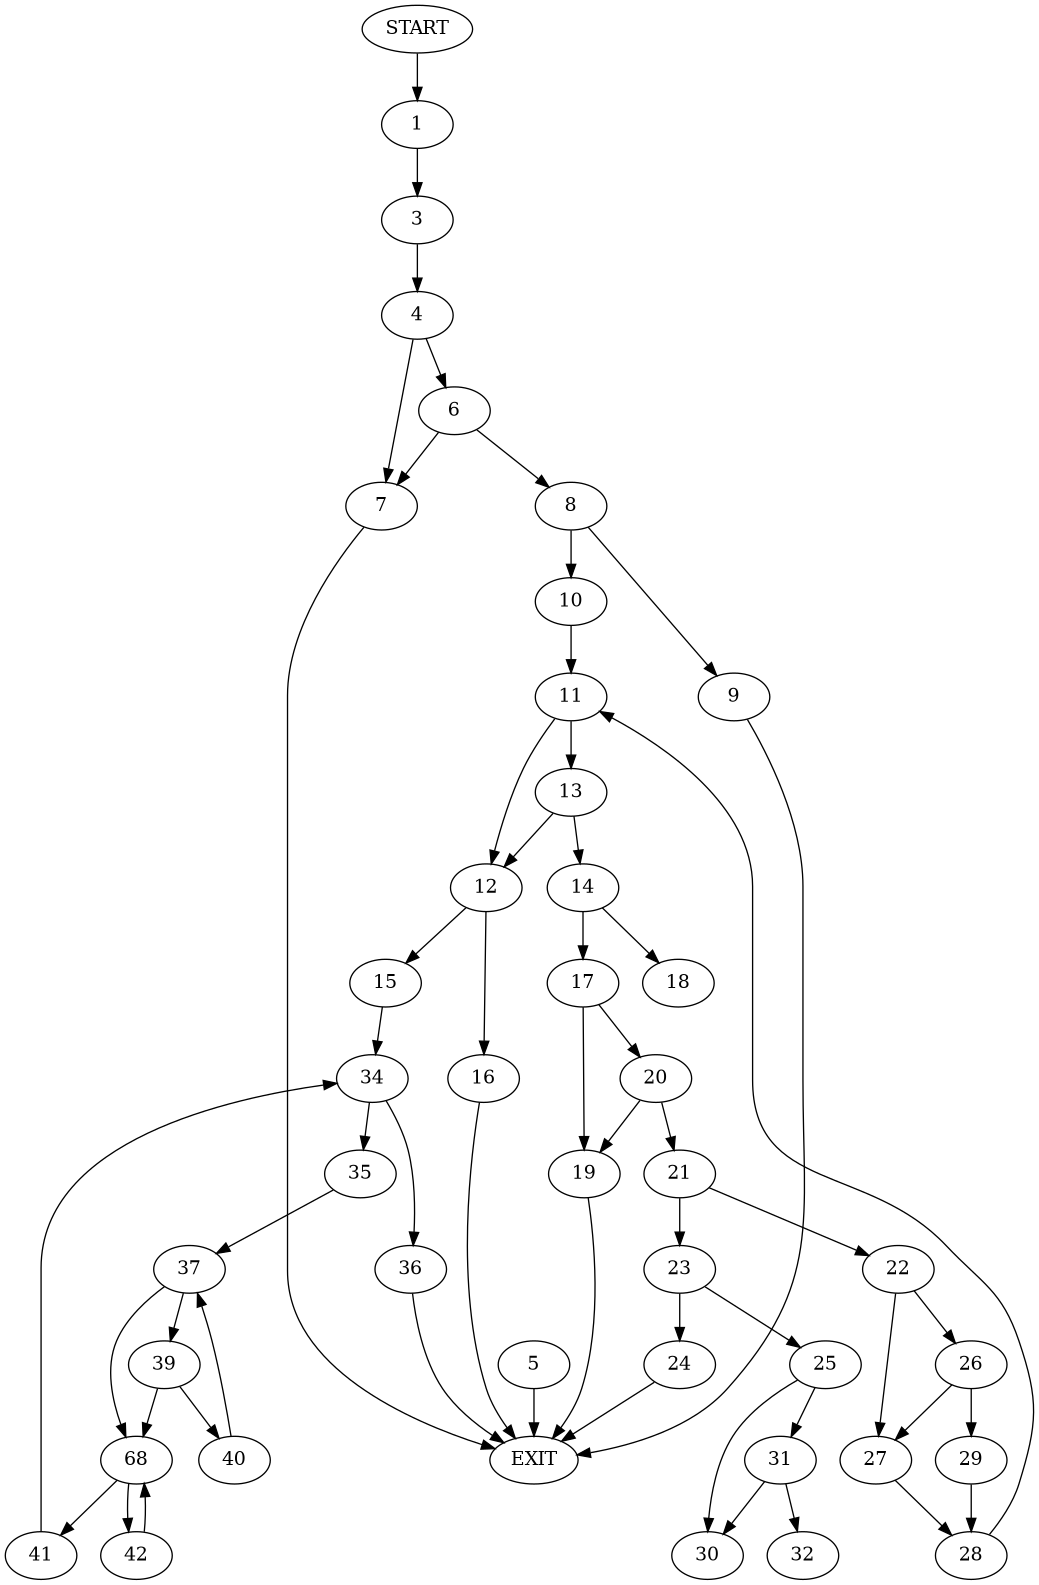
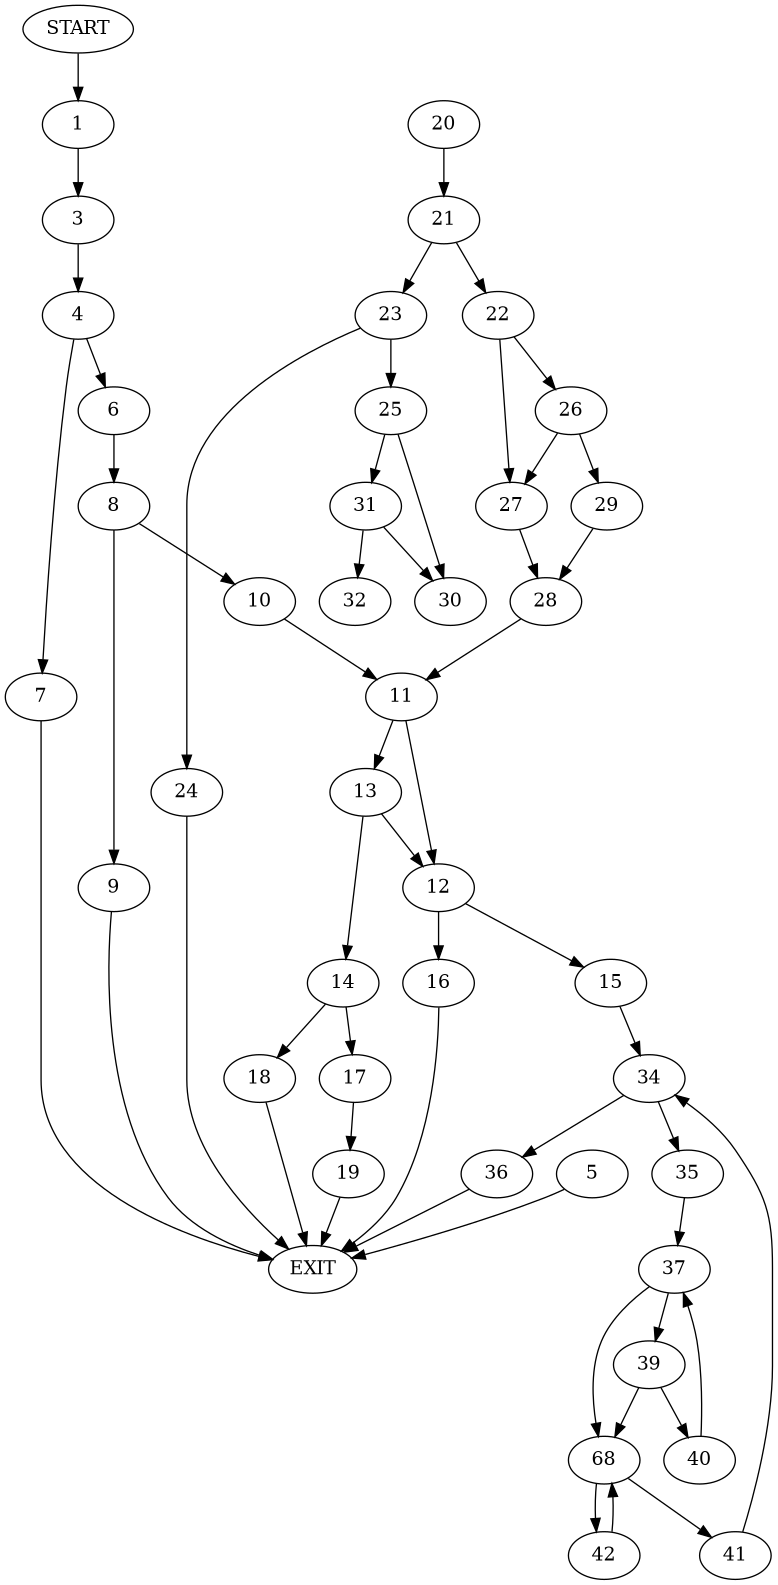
edge "6" -> "7": removed
edge "17" -> "20": removed
edge "20" -> "19": removed
edge "18" -> "EXIT": added
